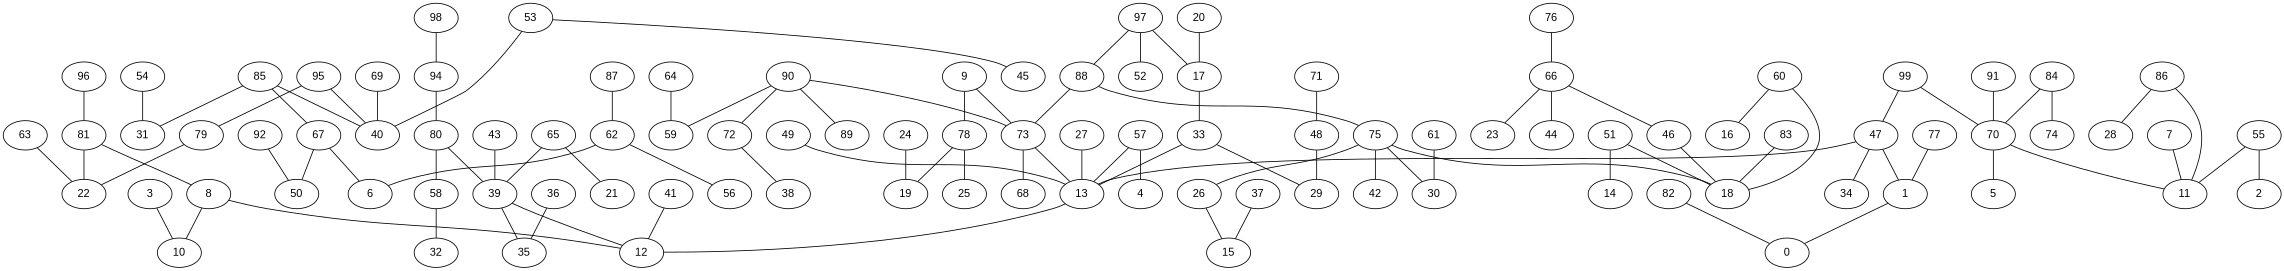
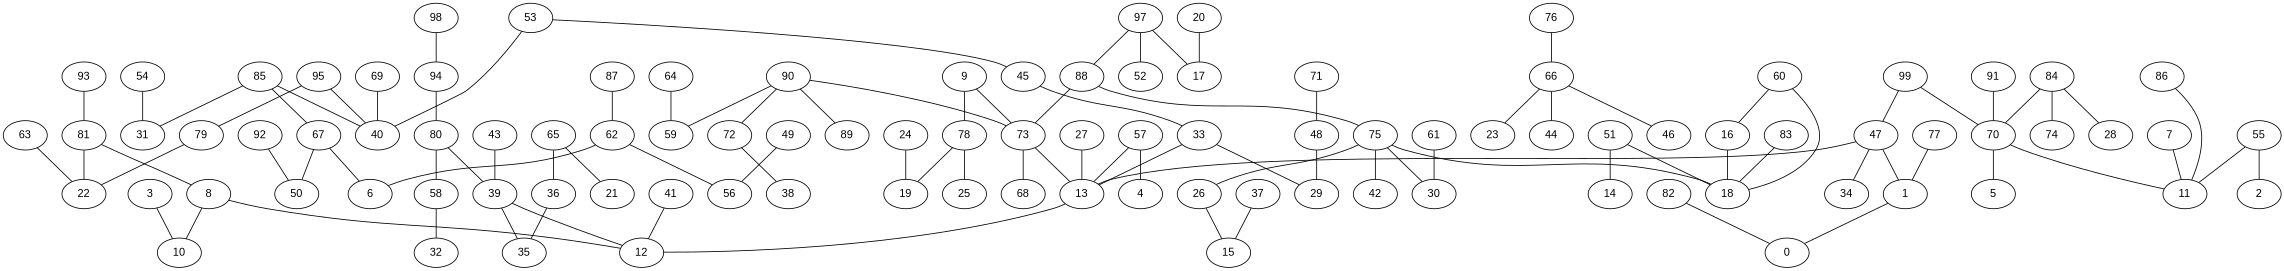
node "96": label "96" -> "93"
edge "86" -- "28": now "84" -- "28"
edge "17" -- "33": now "45" -- "33"
edge "49" -- "13": now "49" -- "56"
edge "46" -- "18": now "16" -- "18"
edge "65" -- "39": now "65" -- "36"
